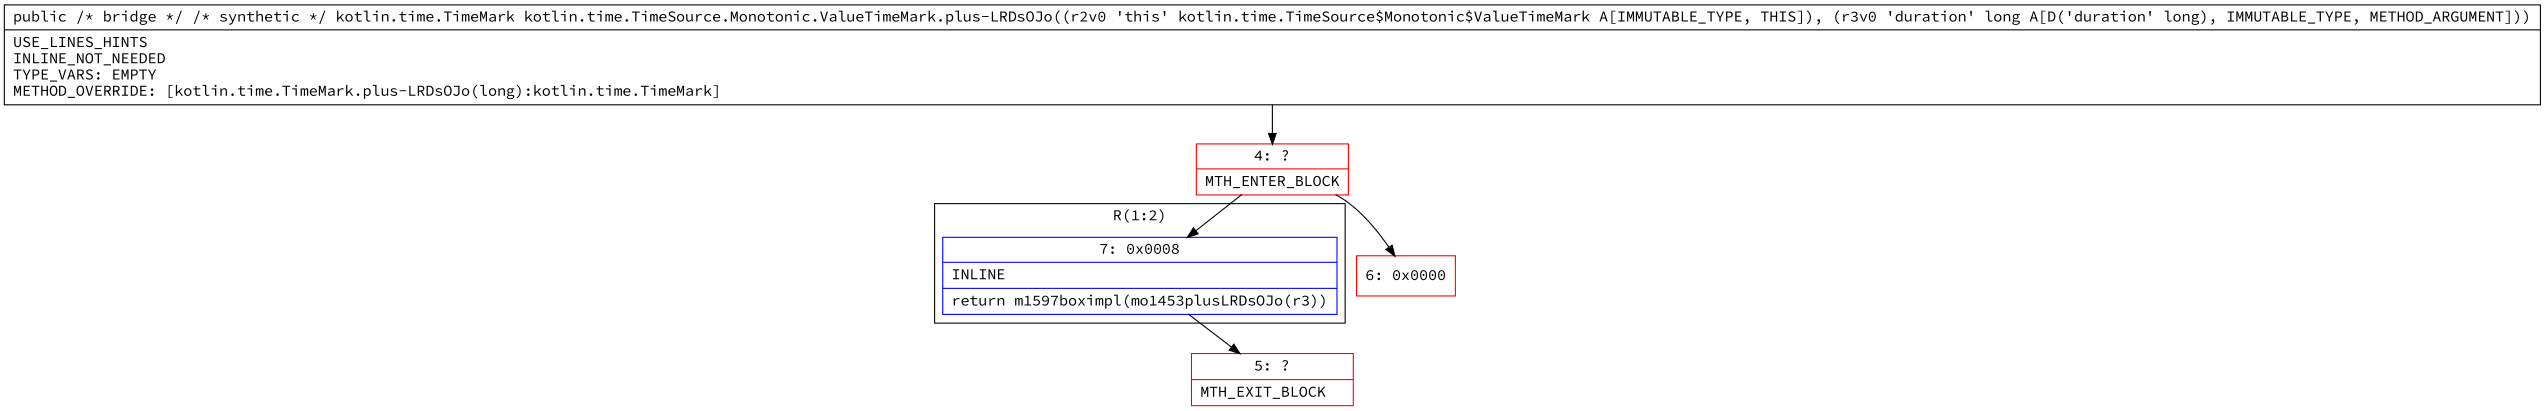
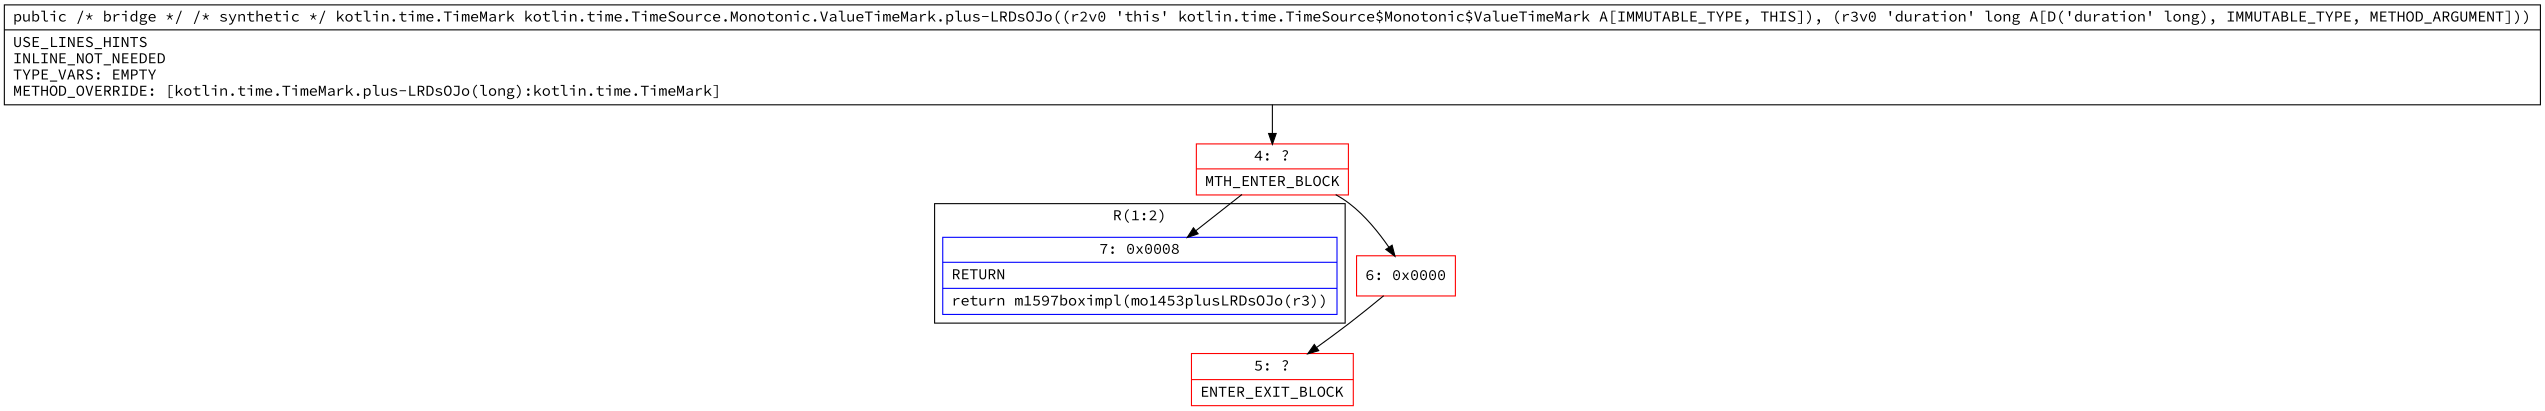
node "7: 0x0008": text "INLINE" -> "RETURN"
edge "7: 0x0008" -> "5: ?": now "6: 0x0000" -> "5: ?"
node "5: ?": text "MTH_EXIT_BLOCK" -> "ENTER_EXIT_BLOCK"
